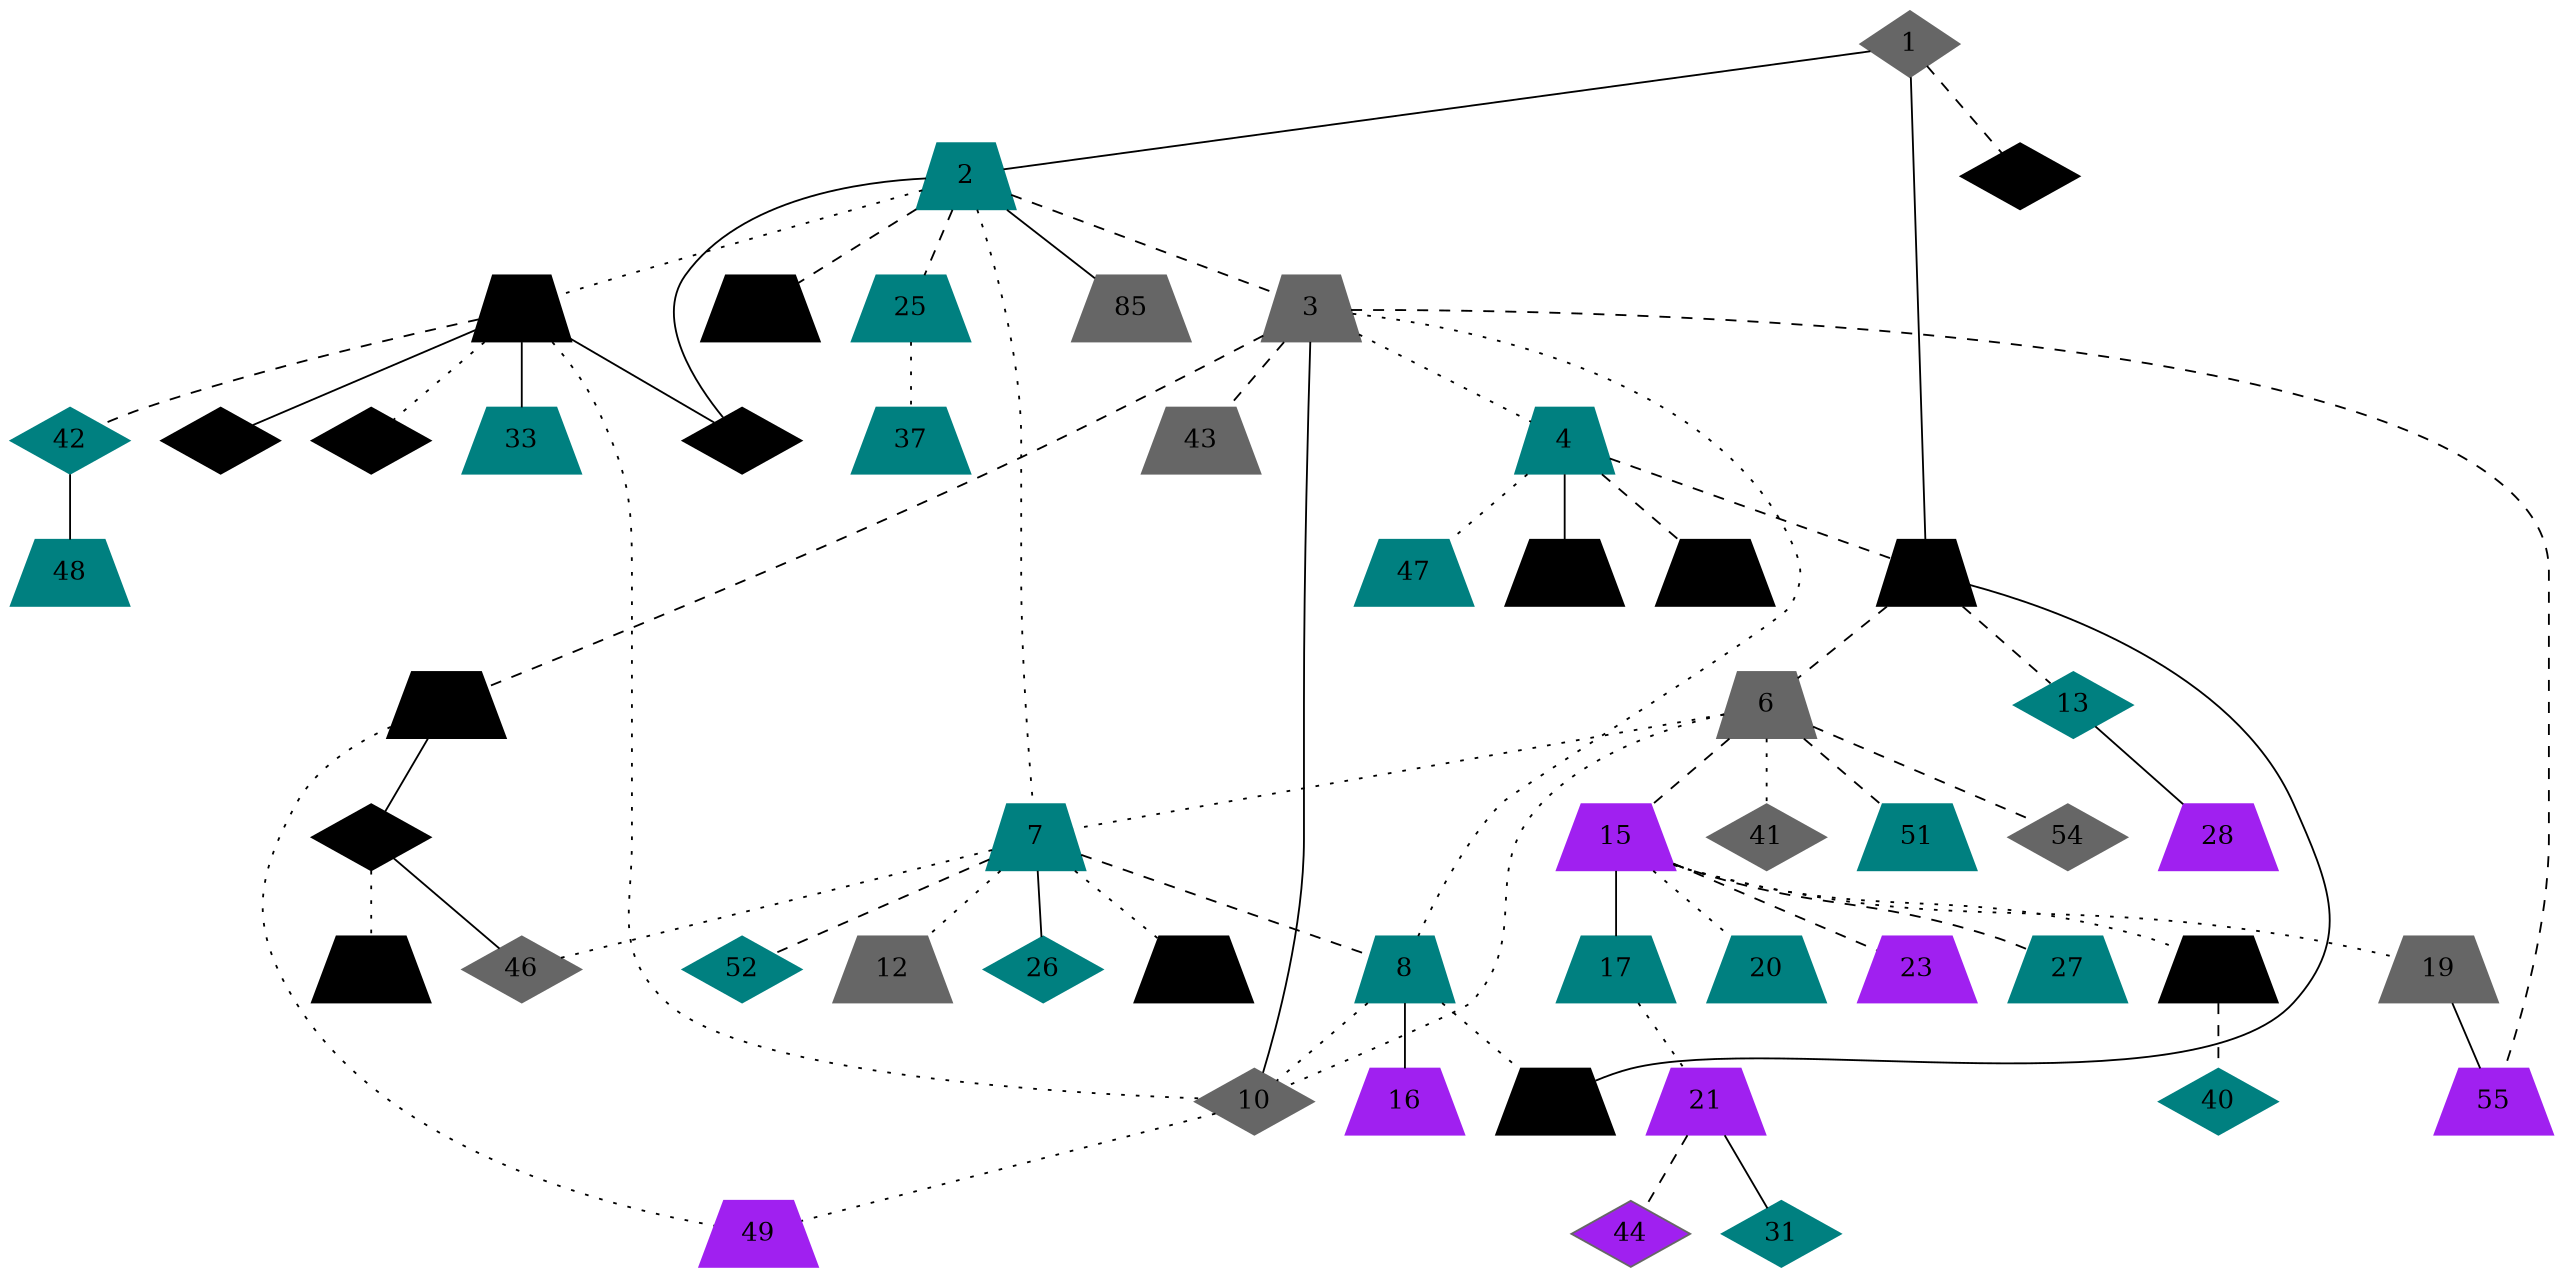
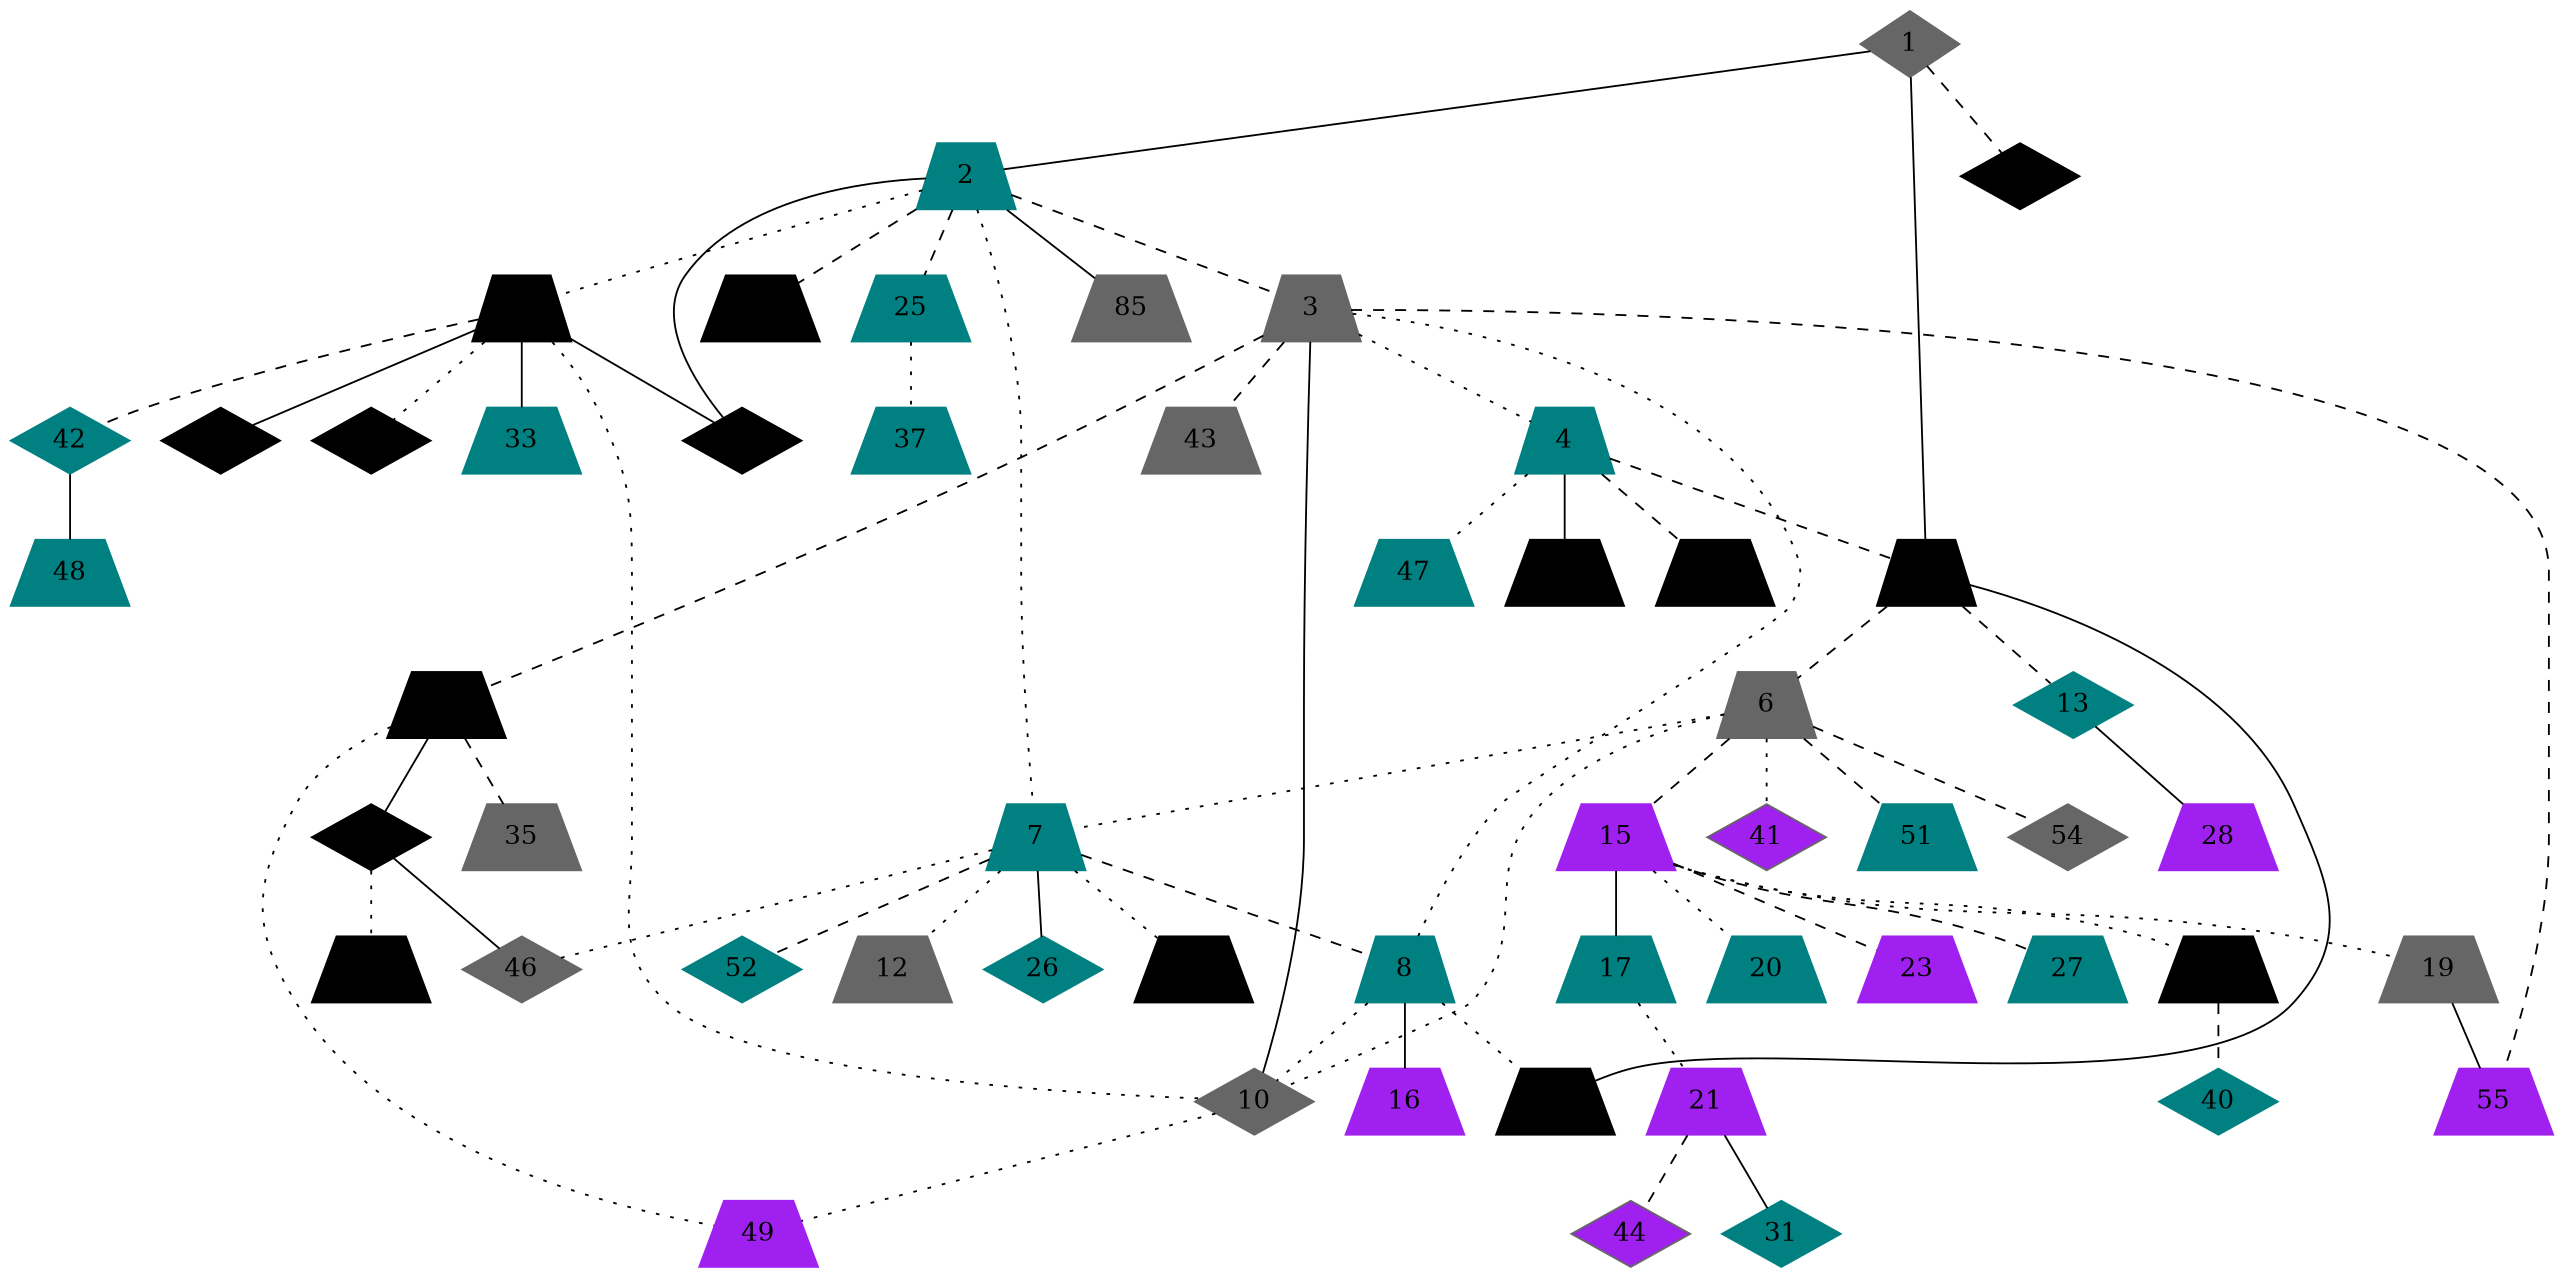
node "35": added
node "41": fillcolor gray40 -> purple
